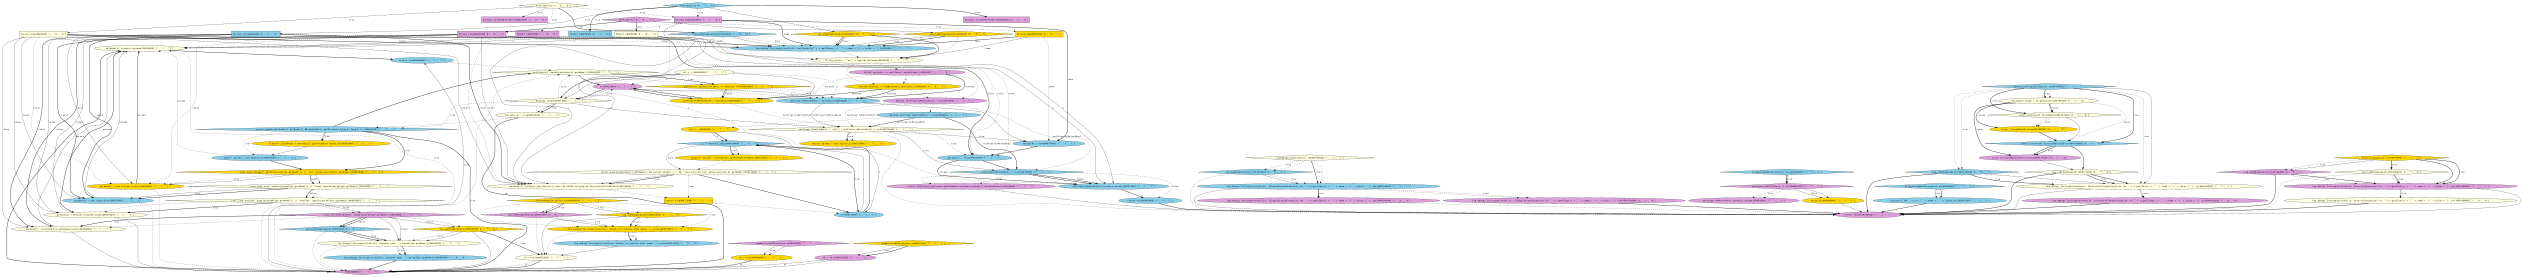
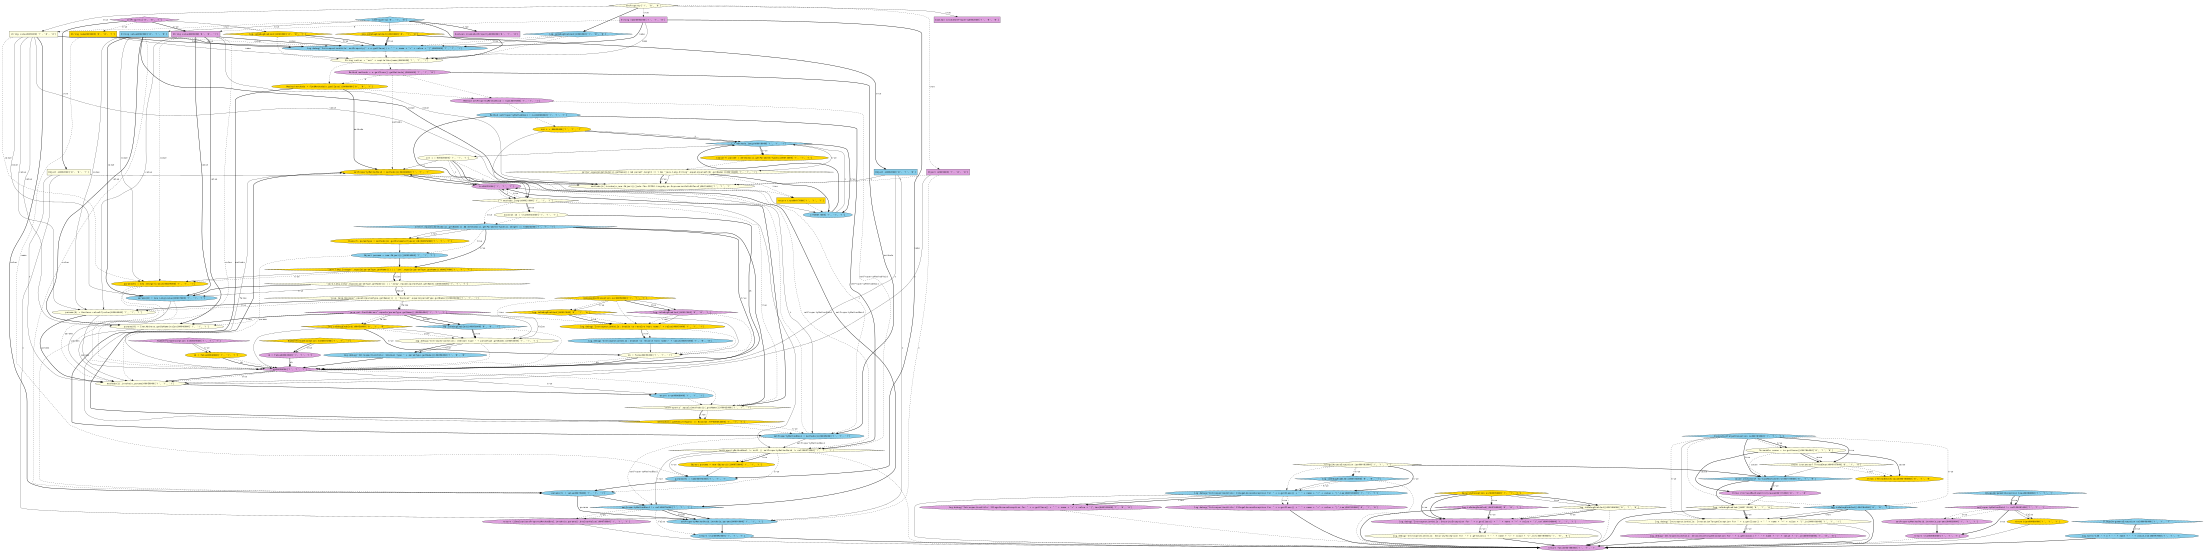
edge "setProperty['0', '1', '0']" -> "String name@@@2@@@['1', '1', '0']": now "setProperty['0', '1', '0']" -> "String value@@@2@@@['1', '0', '0']"
edge "setPropertyMethodBool = methods(i(@@@65@@@['1', '1', '1']" -> "params(0( = name@@@74@@@['1', '1', '1']": now "Object params = new Object((((@@@73@@@['1', '1', '1']" -> "params(0( = name@@@74@@@['1', '1', '1']"
edge "params(0( = new Integer(value)@@@29@@@['1', '1', '1']" -> "methods(i(.invoke(o,params)@@@59@@@['1', '1', '1']": style bold -> dashed
edge "throw (ThreadDeath)cause@@@108@@@['0', '1', '0']" -> "cause instanceof VirtualMachineError@@@110@@@['0', '1', '0']": now "IllegalAccessException iae@@@102@@@['1', '1', '1']" -> "cause instanceof VirtualMachineError@@@110@@@['0', '1', '0']"
edge "i < methods.length@@@10@@@['1', '1', '1']" -> "int i = 0@@@20@@@['1', '1', '1']": added
node "return true@@@83@@@['1', '1', '1']": added
